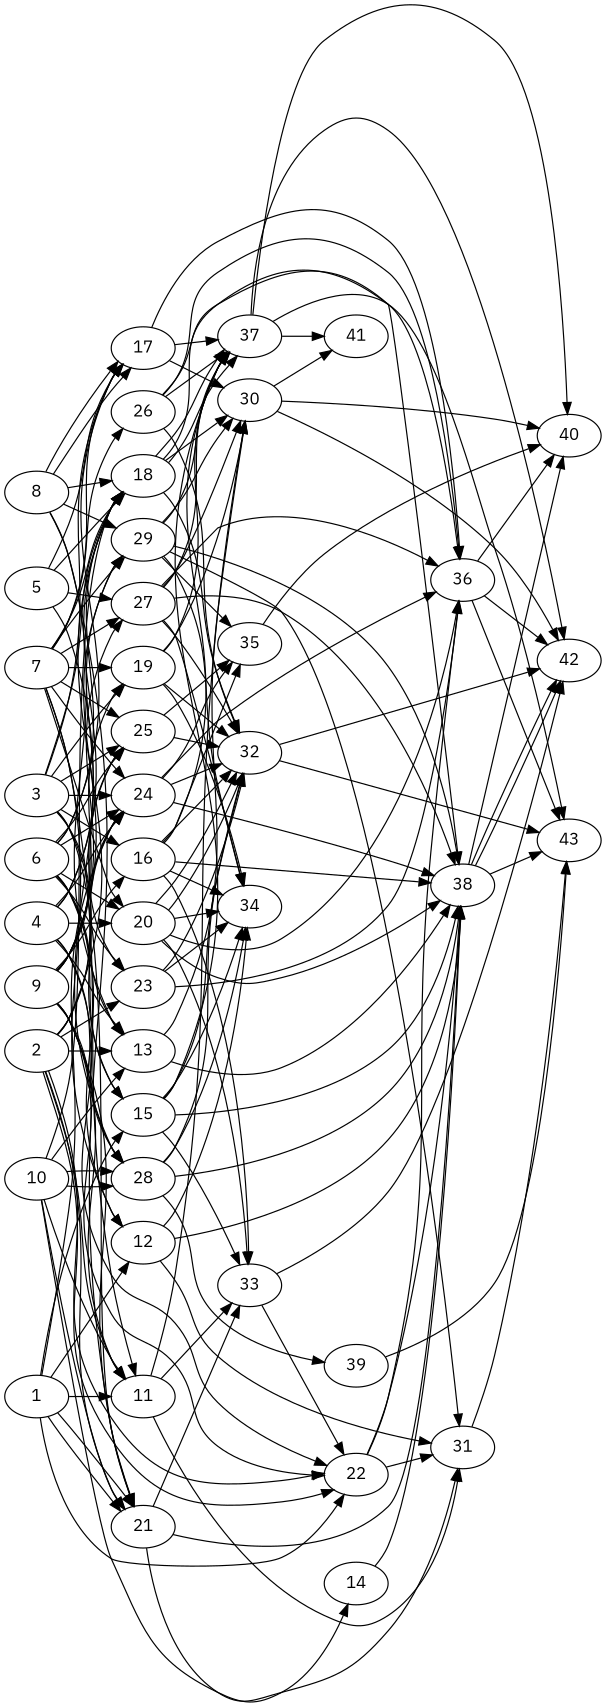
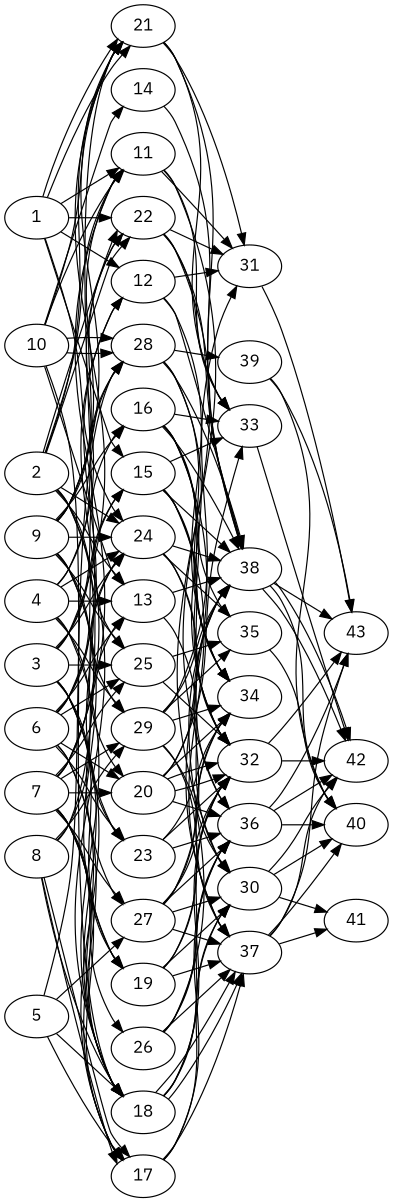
edge "39" -> "40": added
edge "33" -> "22": reversed
